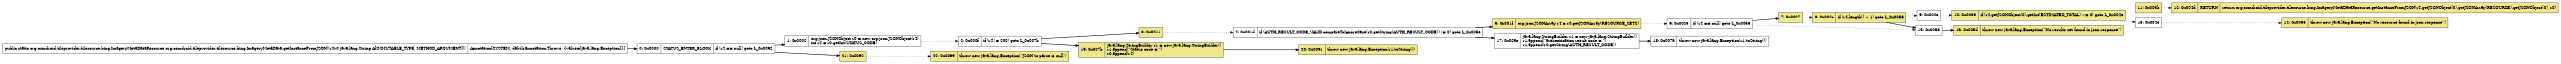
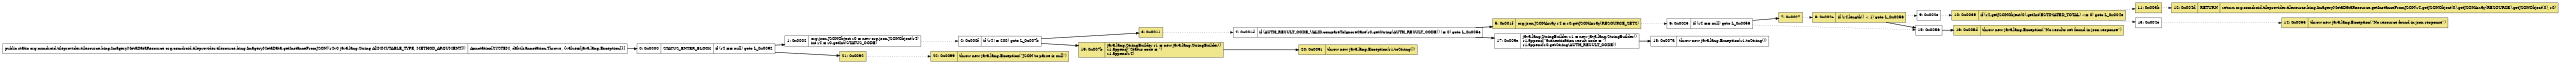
edge "10: 0x0039" -> "11: 0x003b": added
node "19: 0x007b": text "r0.append(r4)" -> "r1.append(r4)"
